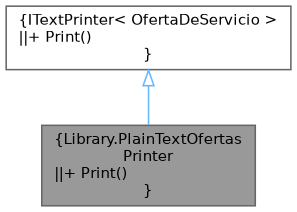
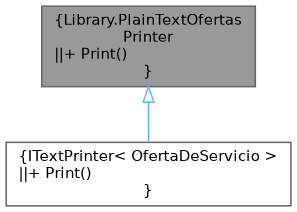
edge "{Library.PlainTextOfertas Printer ||+ Print() }" -> "{ITextPrinter< OfertaDeServicio > ||+ Print() }": reversed
